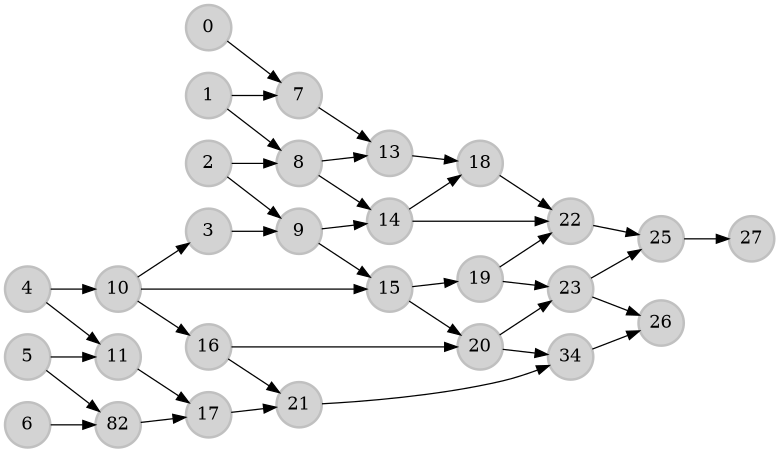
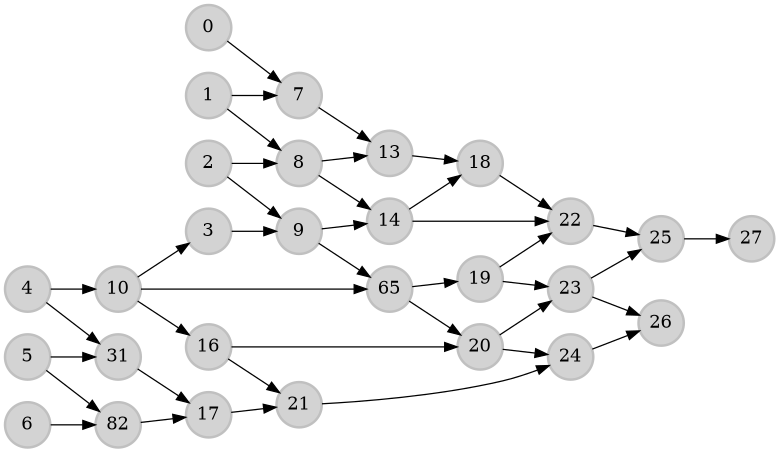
node "15": label "15" -> "65"
node "11": label "11" -> "31"
node "34": label "34" -> "24"
